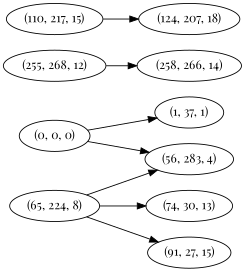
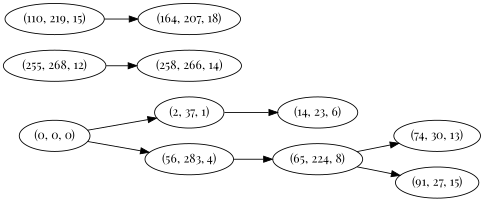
node "(110, 217, 15)": label "(110, 217, 15)" -> "(110, 219, 15)"
node "(124, 207, 18)": label "(124, 207, 18)" -> "(164, 207, 18)"
node "(1, 37, 1)": label "(1, 37, 1)" -> "(2, 37, 1)"
node "(14, 23, 6)": added
edge "(65, 224, 8)" -> "(56, 283, 4)": reversed
